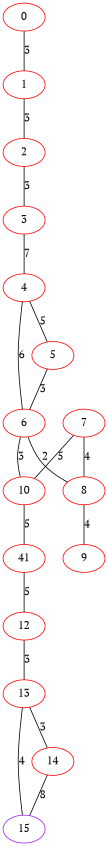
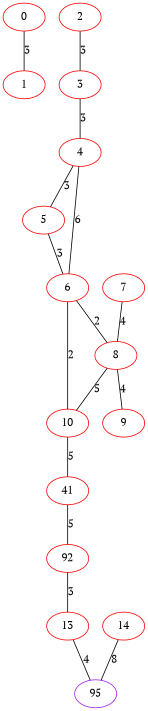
edge "1" -- "2": removed, label "3"
edge "3" -- "4": label "7" -> "3"
edge "4" -- "5": label "5" -> "3"
edge "6" -- "10": label "3" -> "2"
edge "7" -- "10": now "8" -- "10"
node "12": label "12" -> "92"
edge "13" -- "14": removed, label "3"
node "15": label "15" -> "95"
